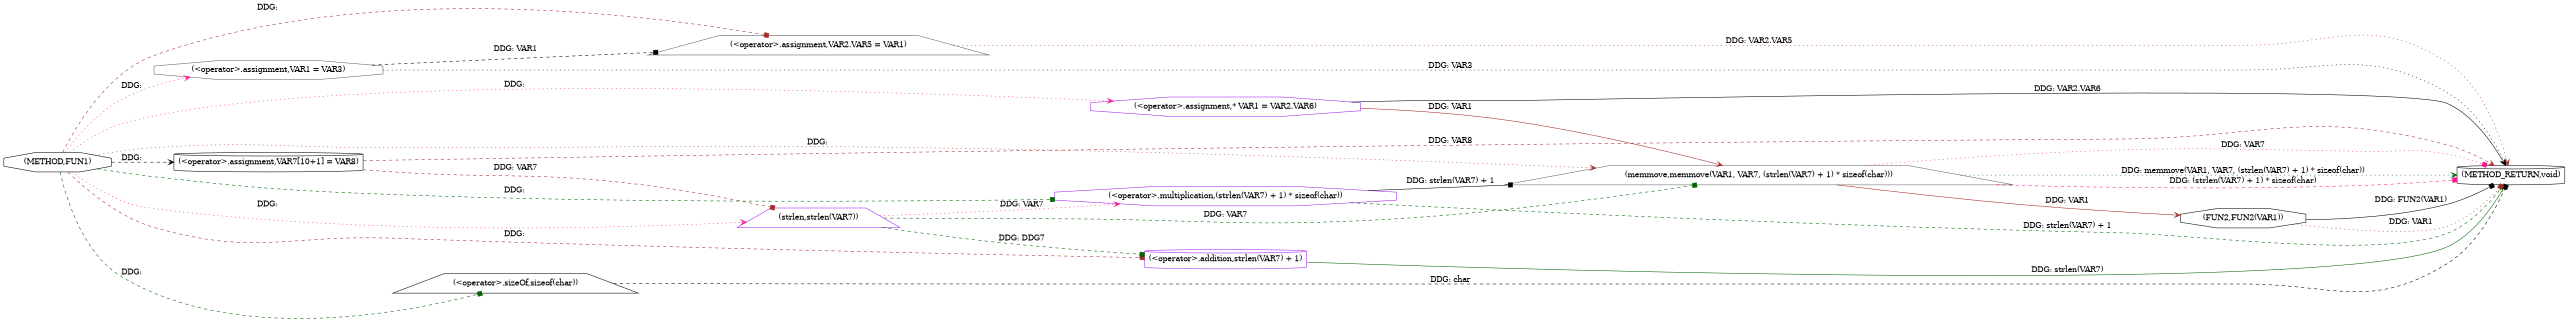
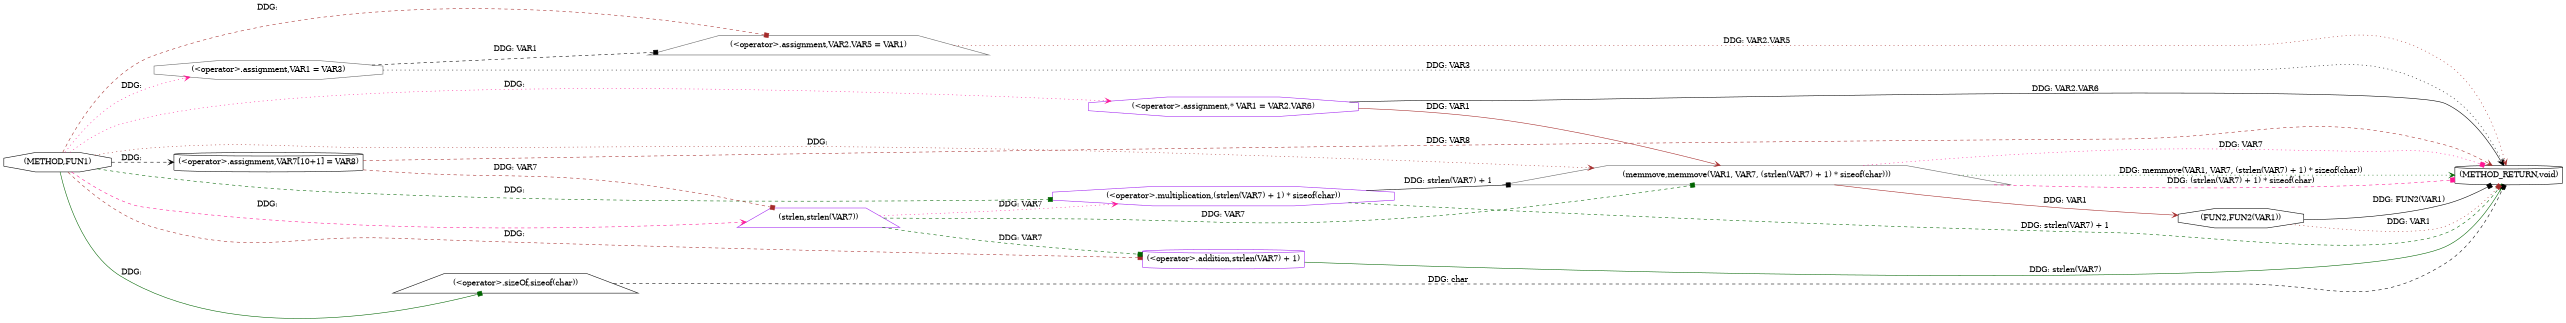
edge "(METHOD,FUN1)" -> "(strlen,strlen(VAR7))": style dotted -> dashed
edge "(strlen,strlen(VAR7))" -> "(<operator>.addition,strlen(VAR7) + 1)": label "DDG: DDG7" -> "DDG: VAR7"
edge "(METHOD,FUN1)" -> "(<operator>.sizeOf,sizeof(char))": style dashed -> solid
